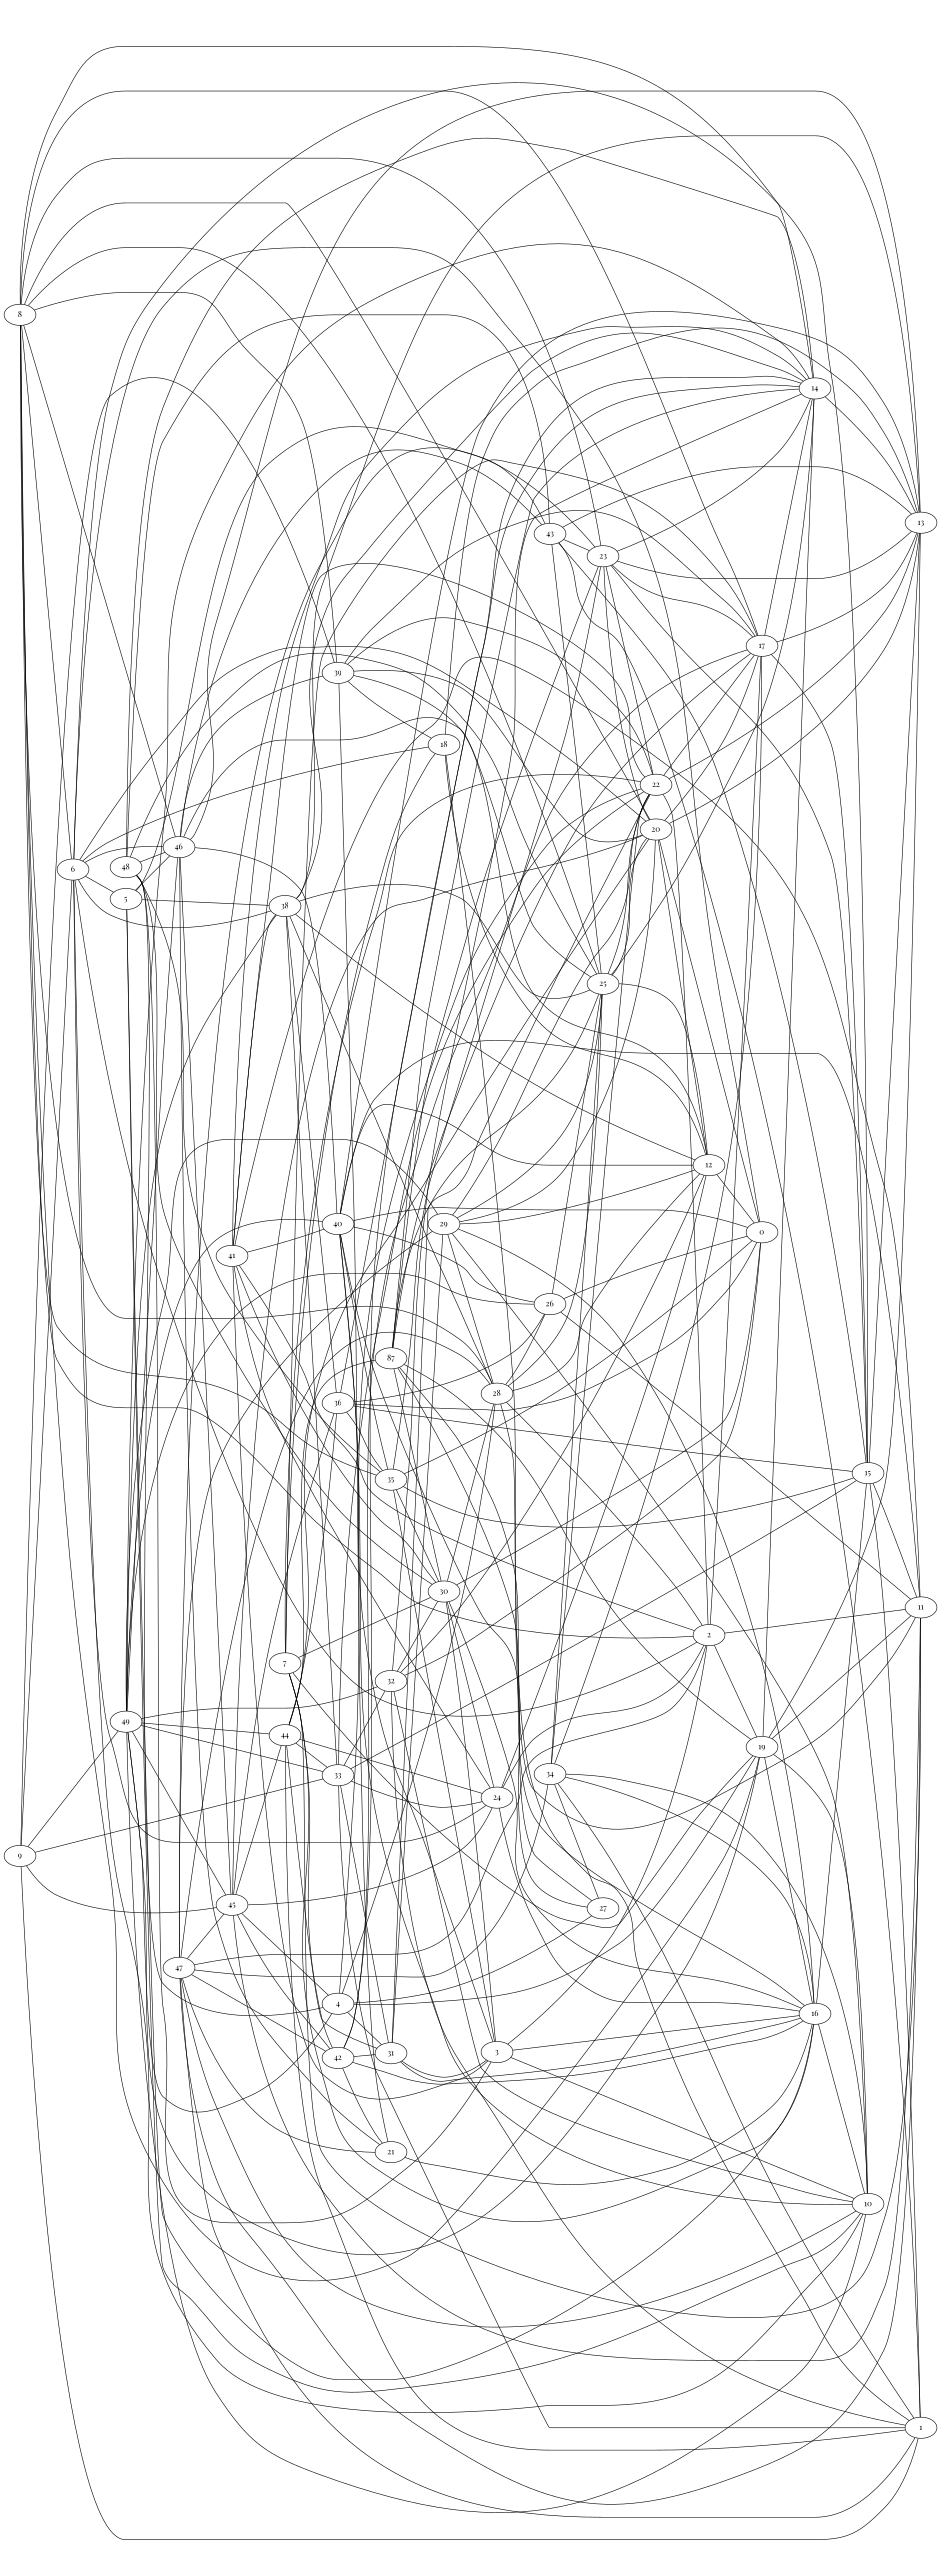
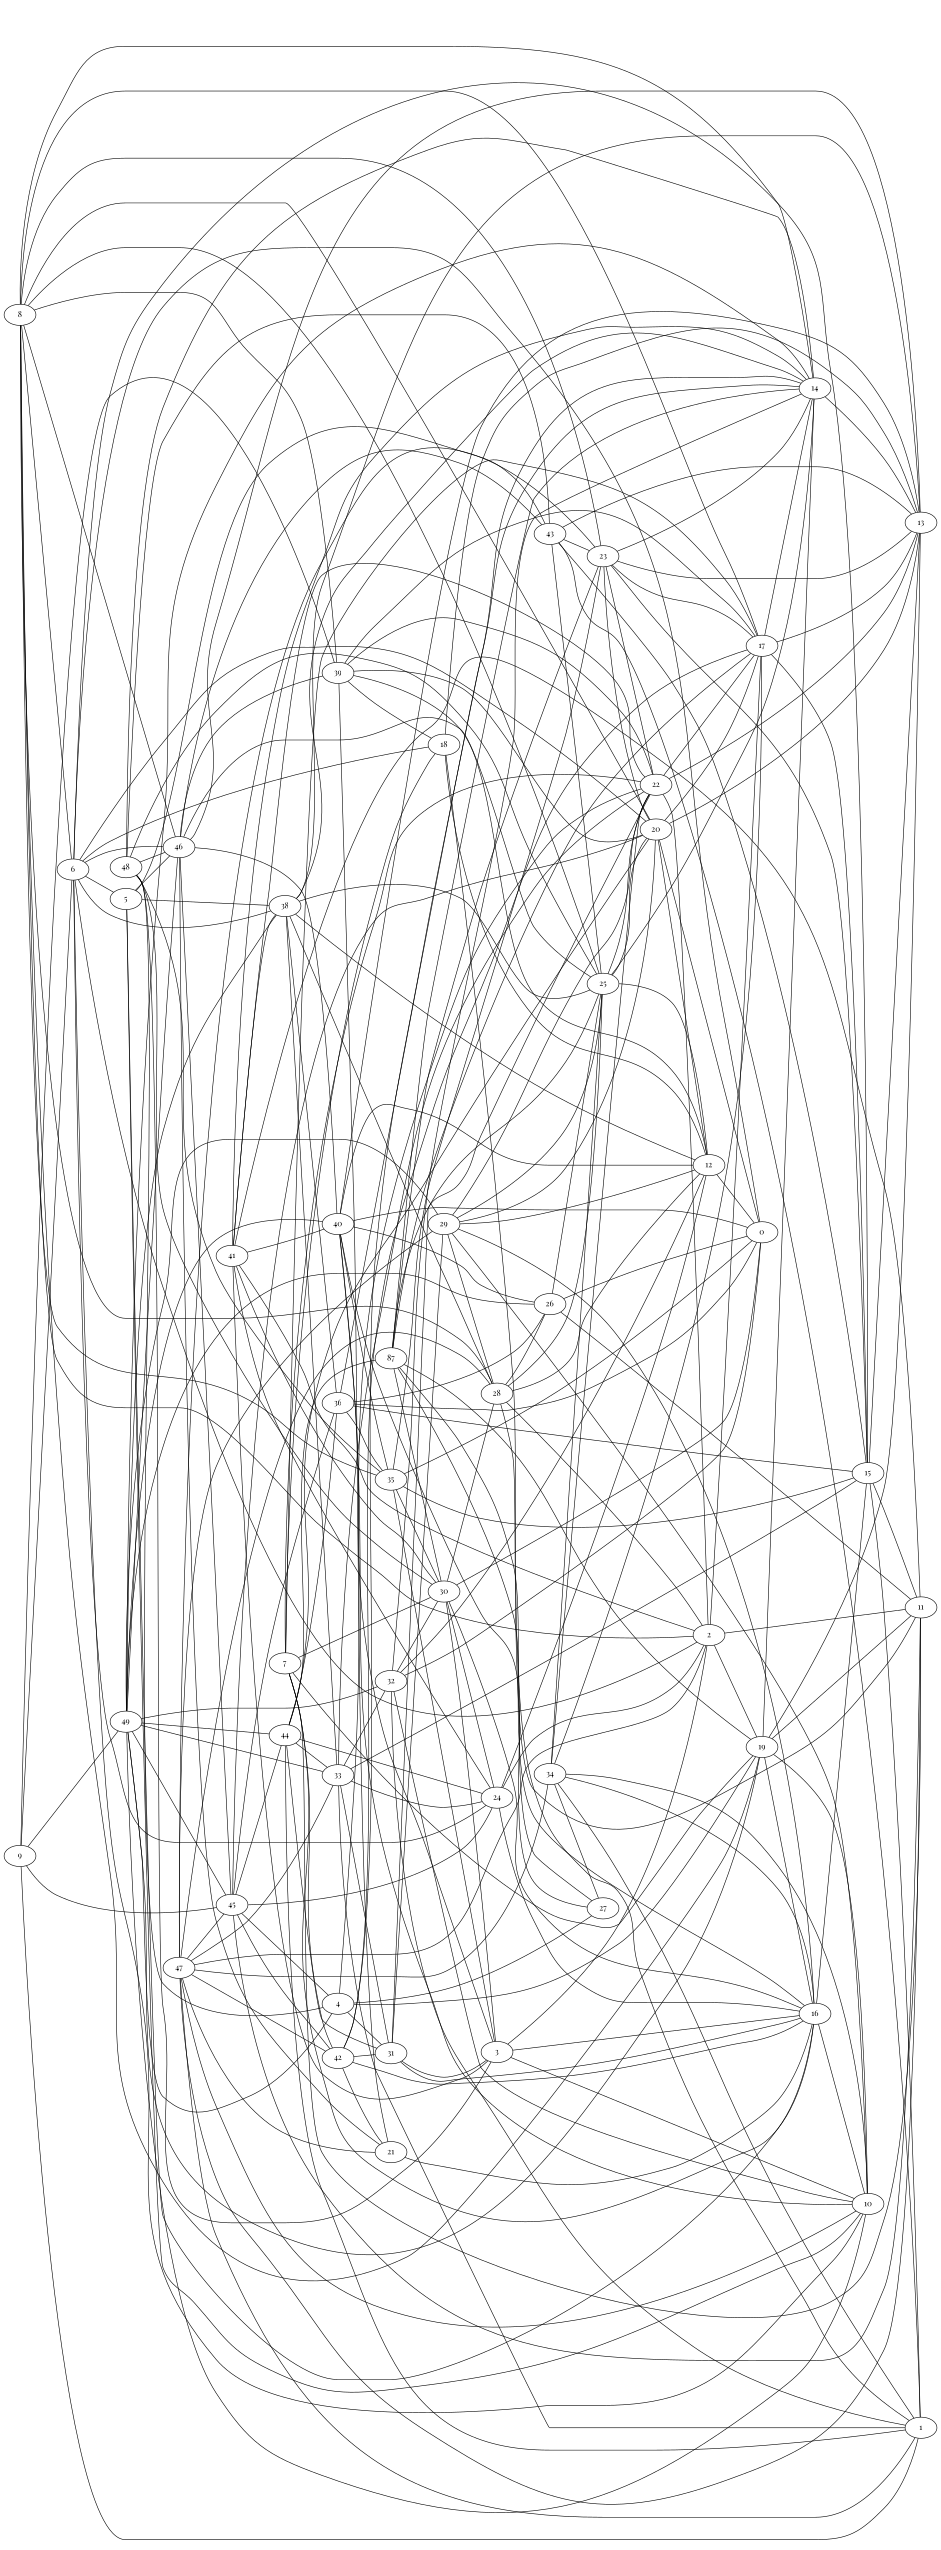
edge "40" -- "11": removed
edge "28" -- "4": removed
edge "33" -- "9": now "33" -- "47"
